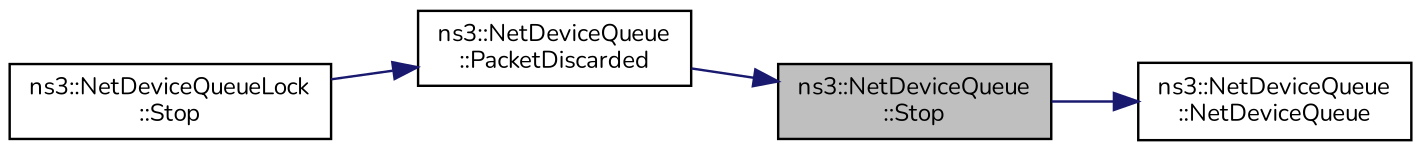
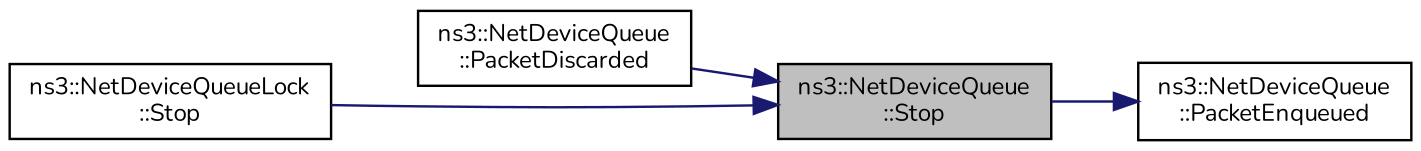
edge "ns3::NetDeviceQueueLock ::Stop" -> "ns3::NetDeviceQueue ::PacketDiscarded": now "ns3::NetDeviceQueueLock ::Stop" -> "ns3::NetDeviceQueue ::Stop"
node "ns3::NetDeviceQueue ::NetDeviceQueue": label "ns3::NetDeviceQueue ::NetDeviceQueue" -> "ns3::NetDeviceQueue ::PacketEnqueued"
